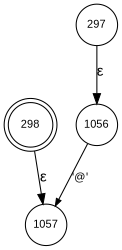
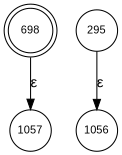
node "297": label "297" -> "295"
node "298": label "298" -> "698"
edge "1056" -> "1057": removed, label "'@'"
